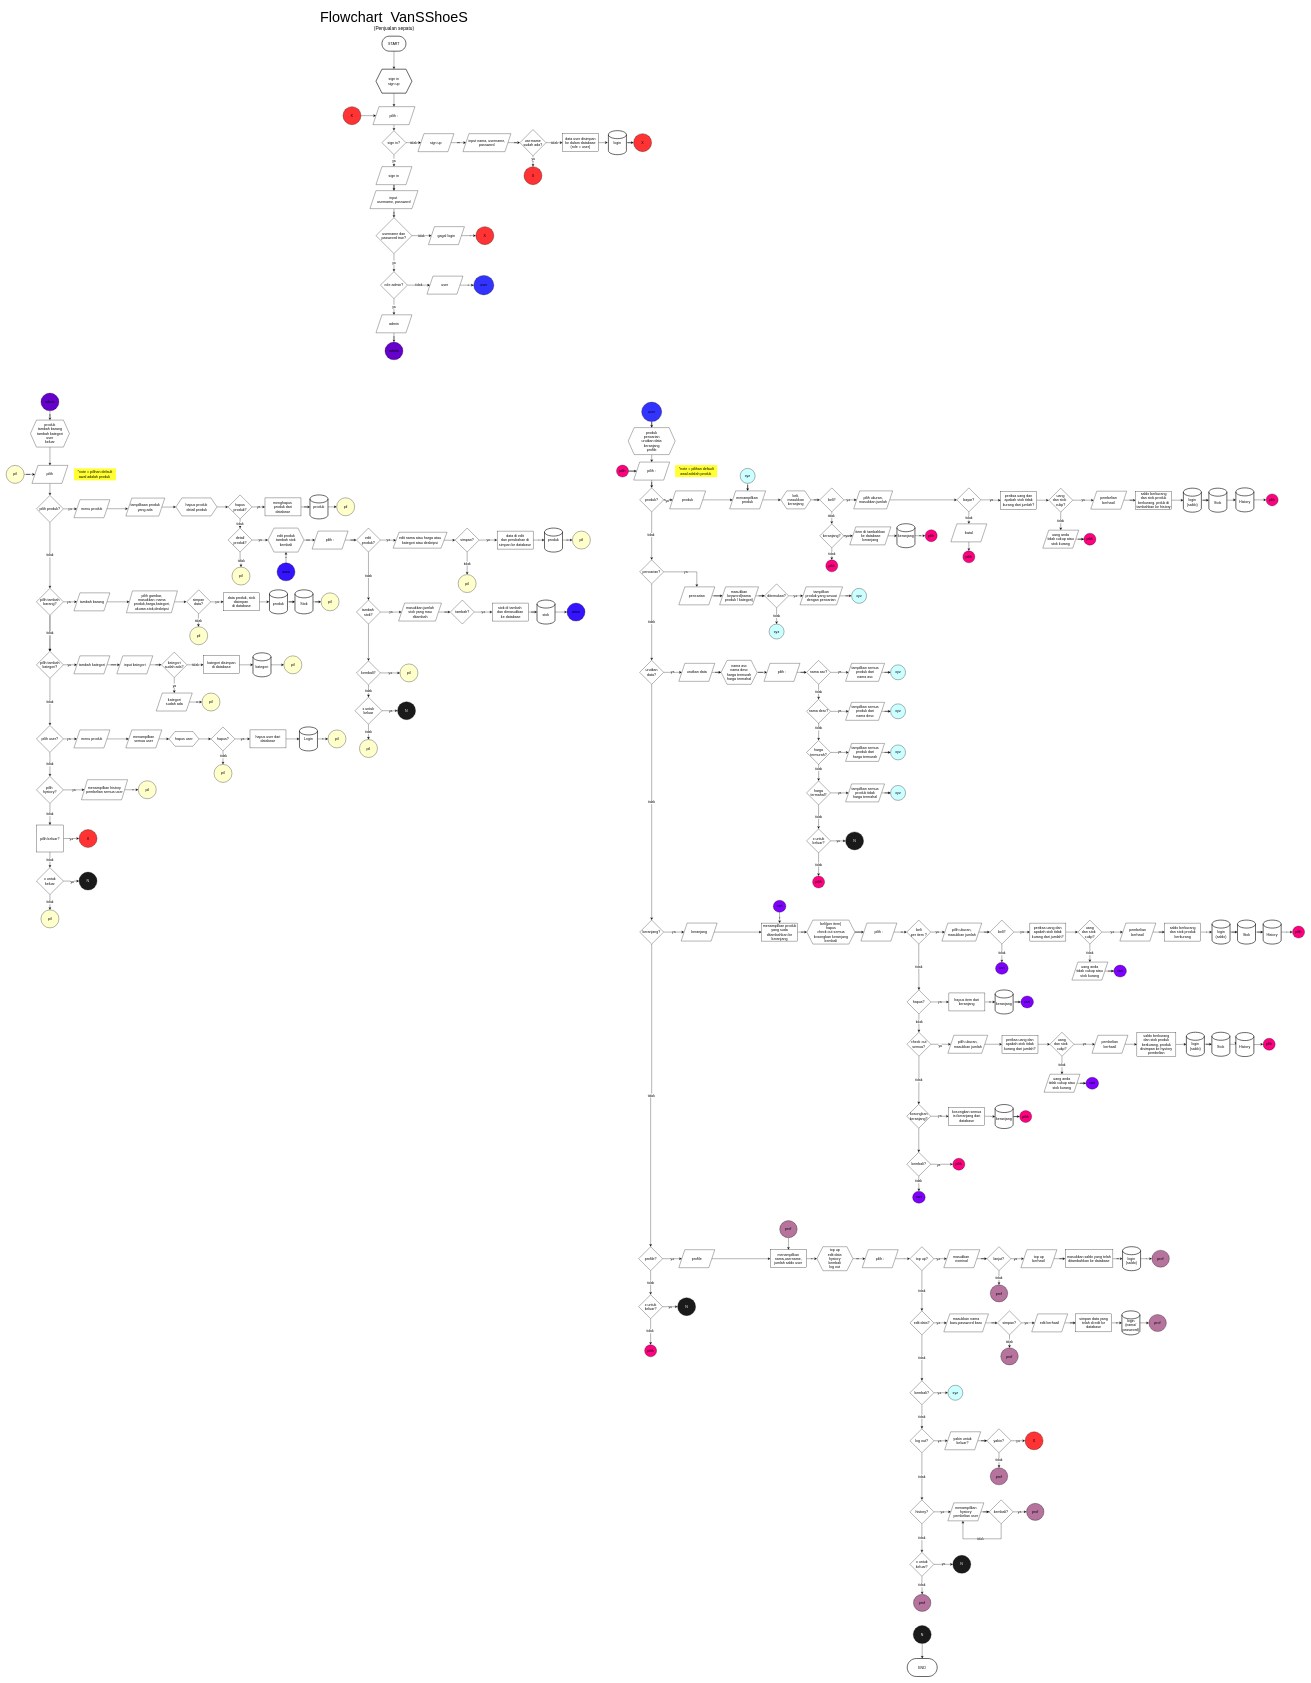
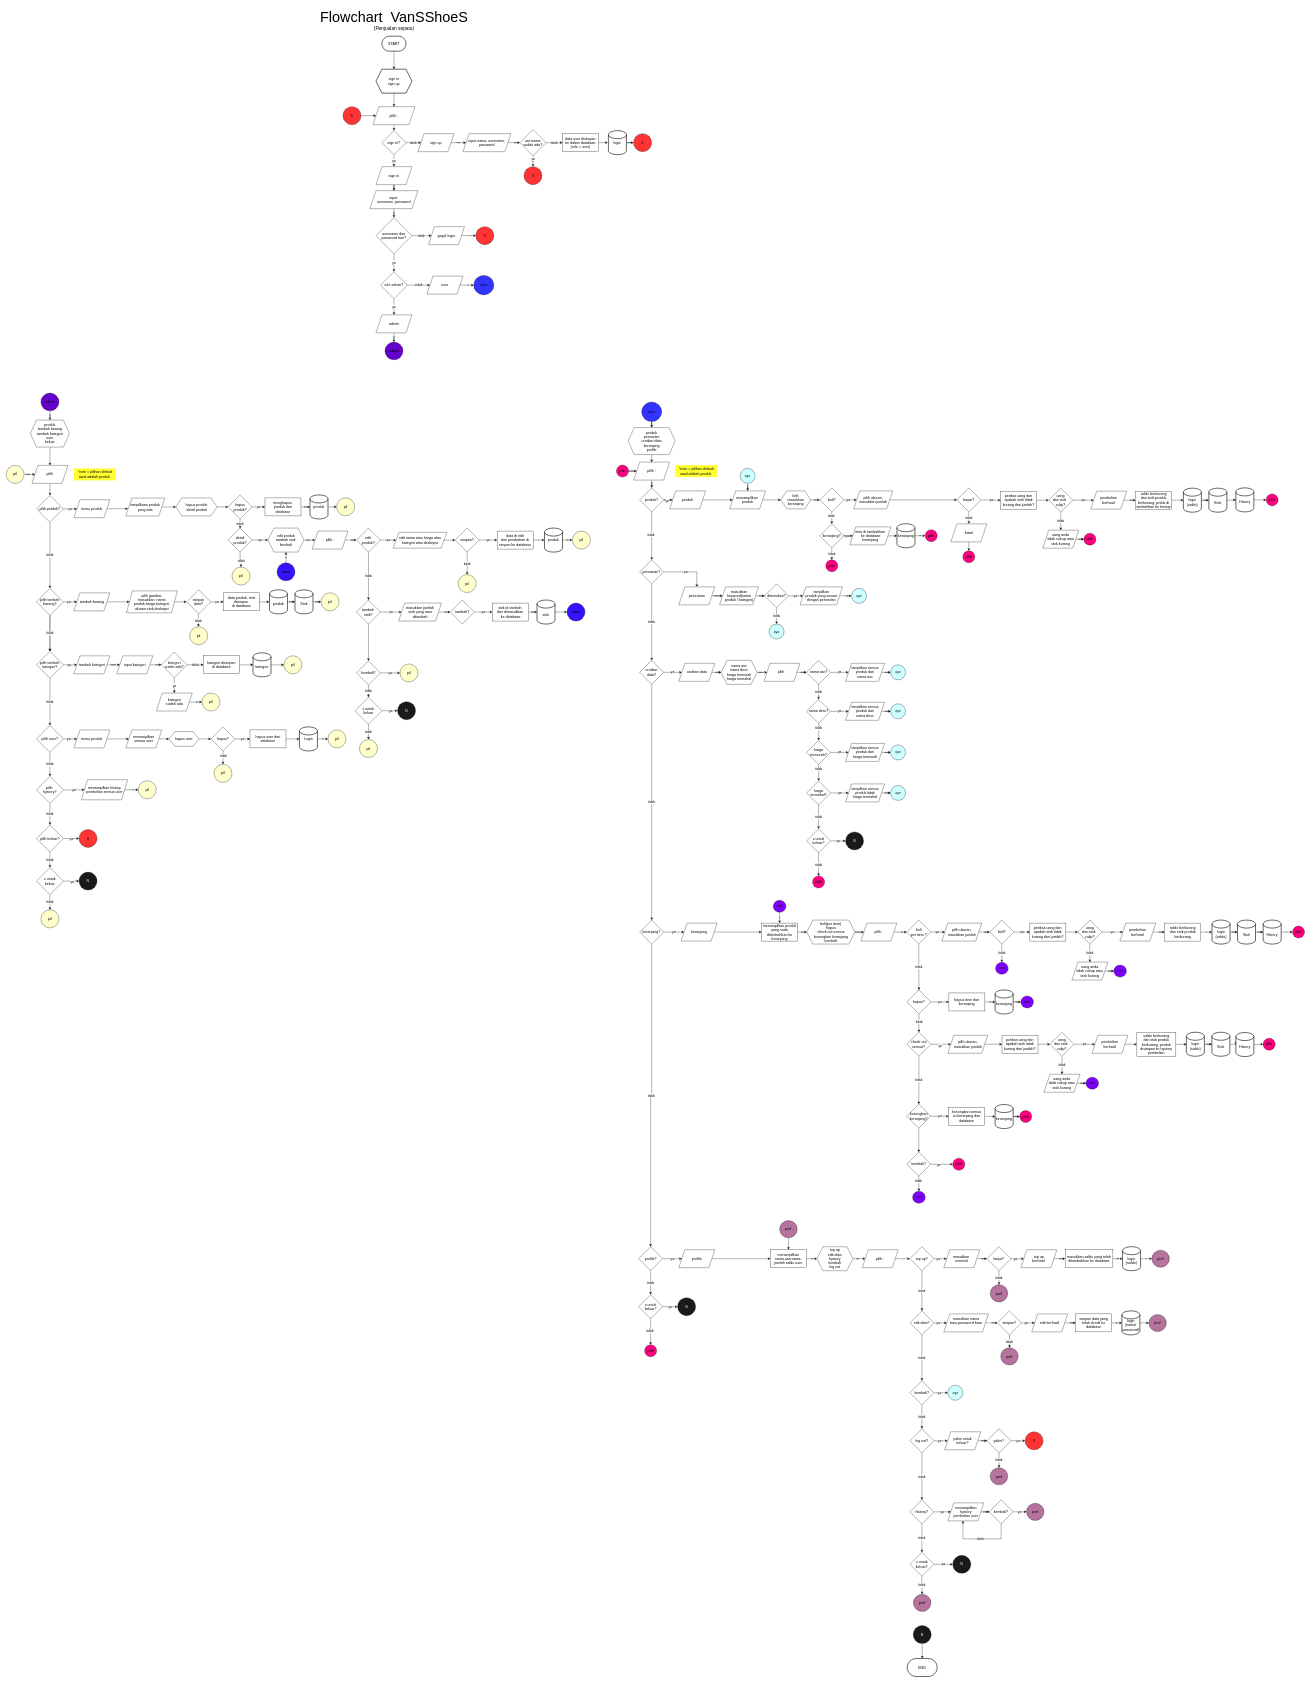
node "pilih keluar?": shape rectangle -> diamond
